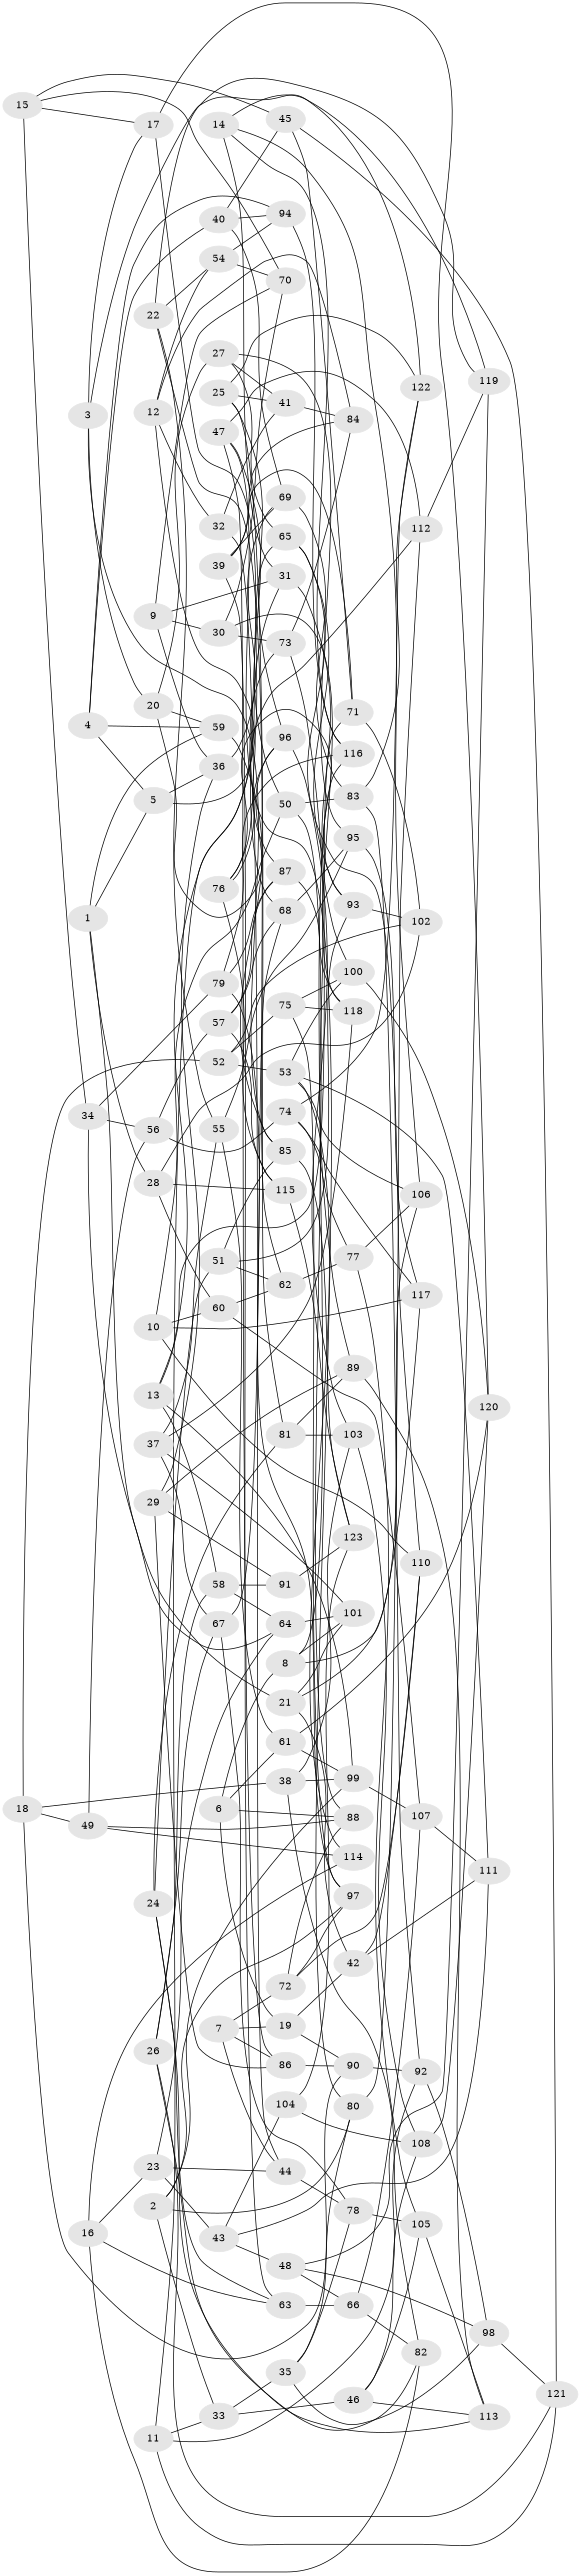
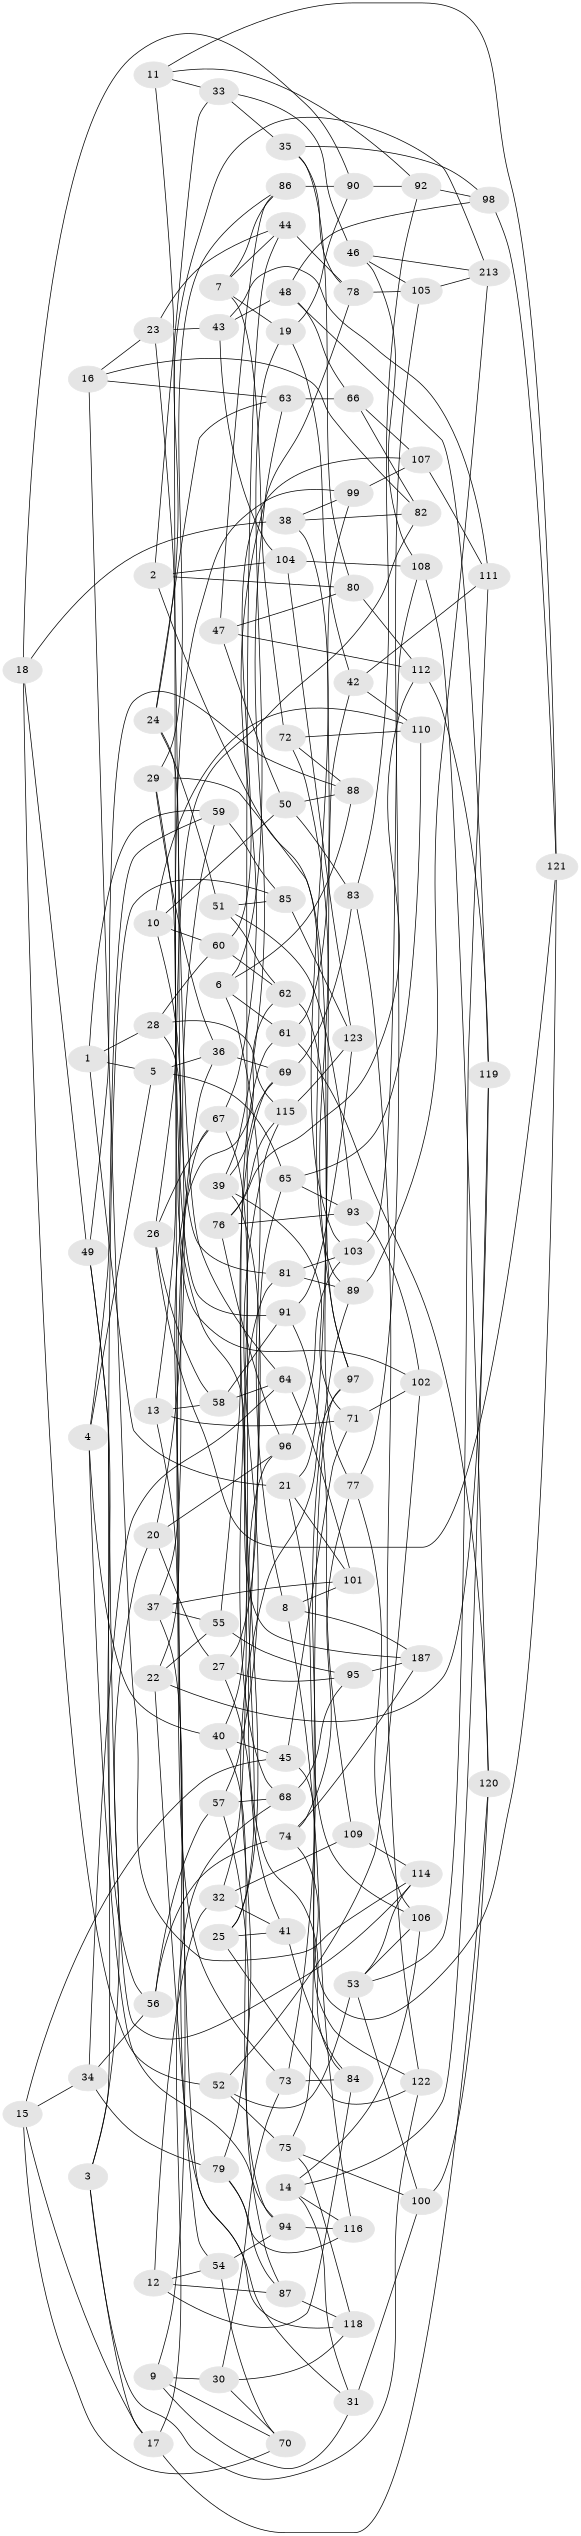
node "117": label "117" -> "187"
node "109": added
edge "99" -- "2": now "104" -- "2"
node "113": label "113" -> "213"
